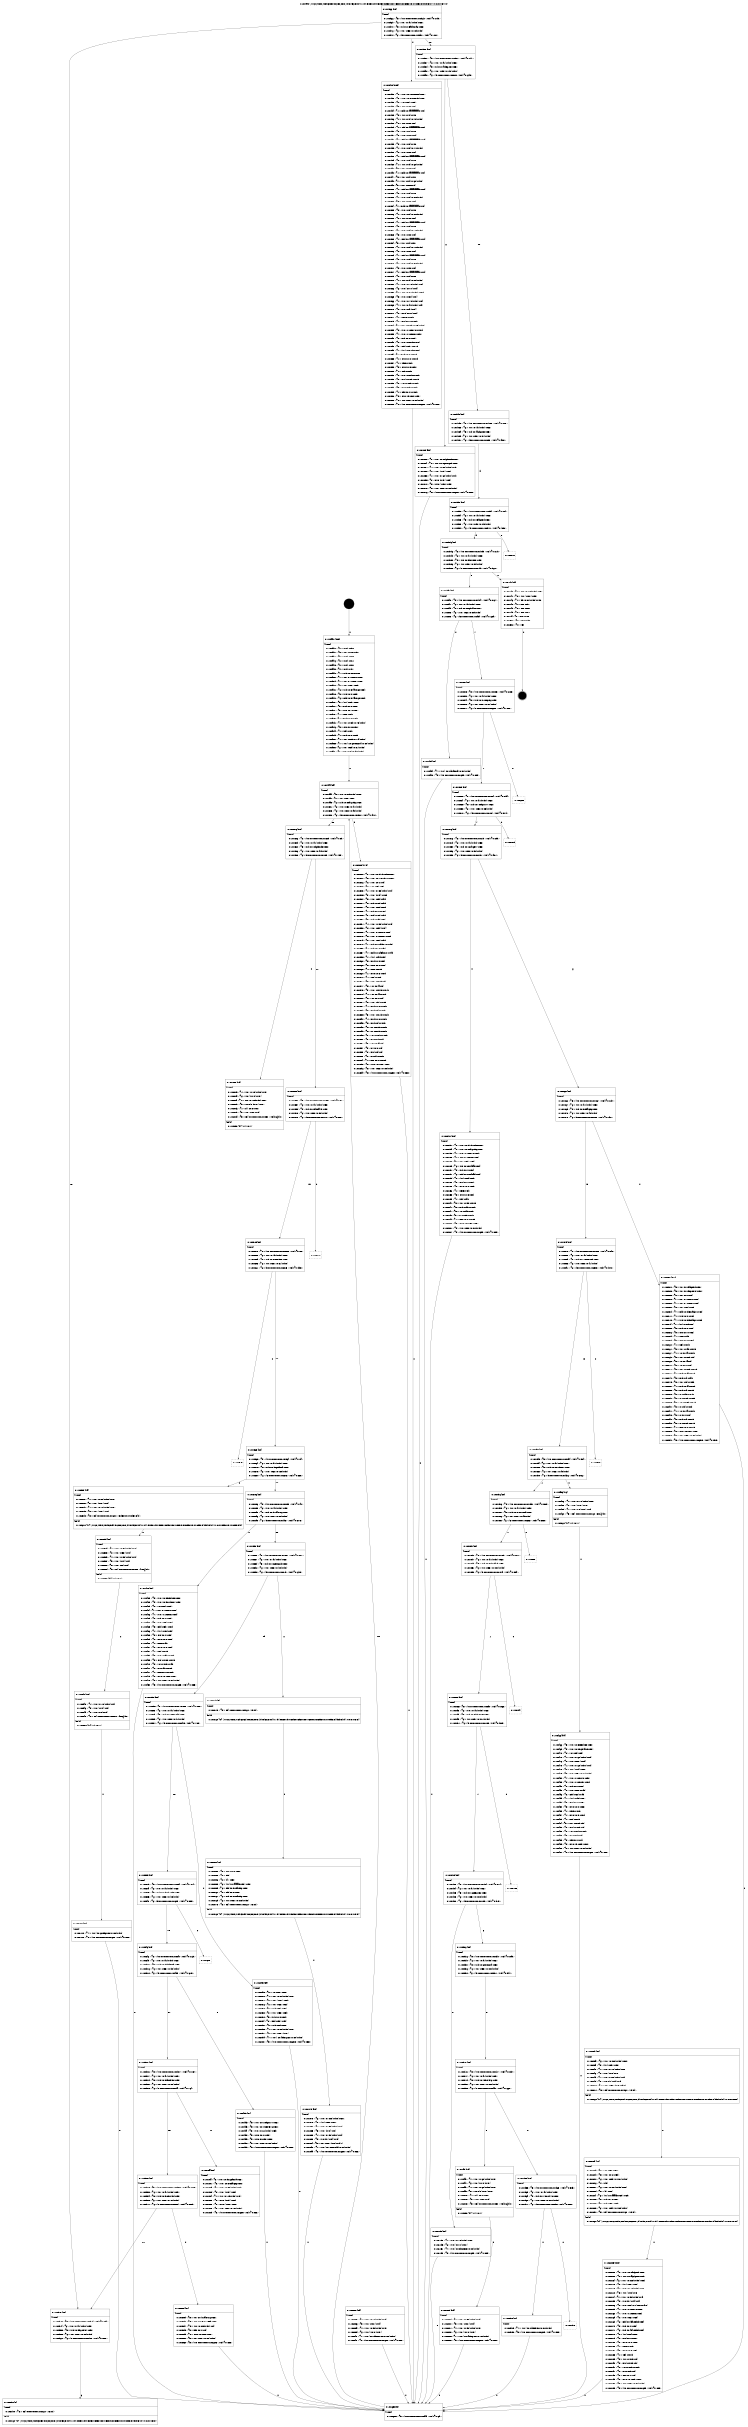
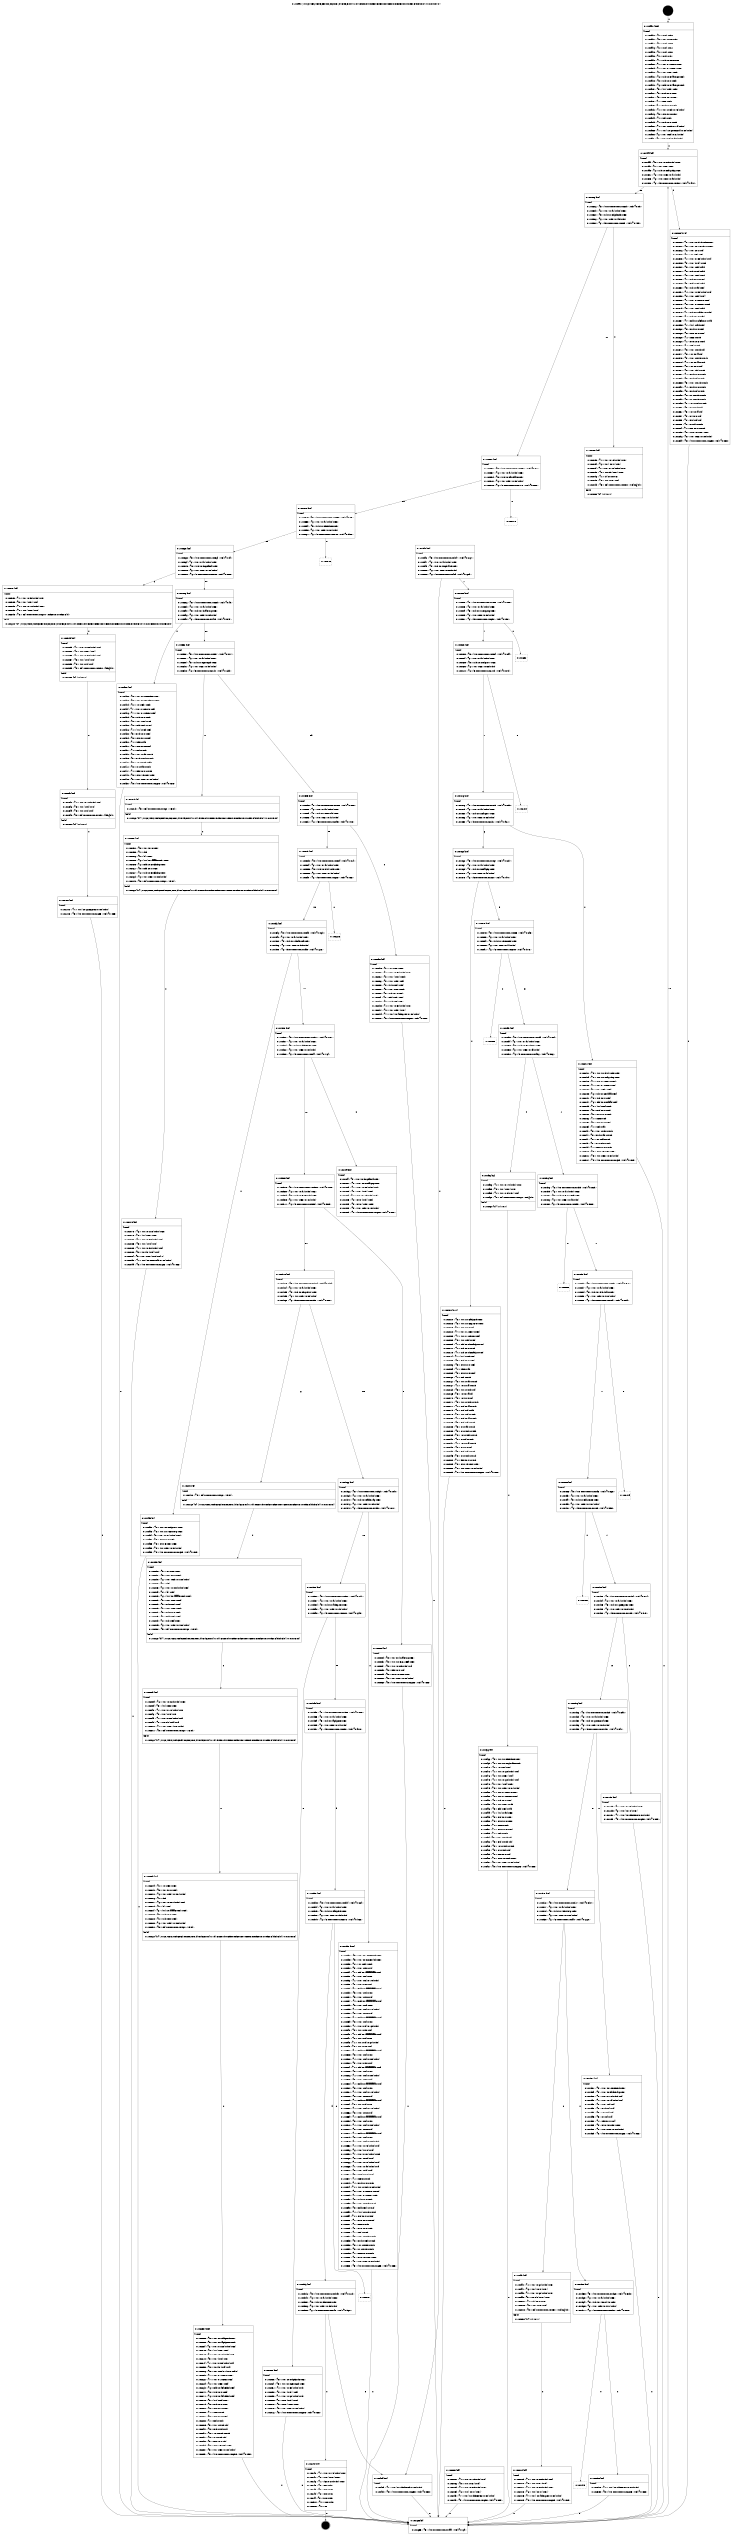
edge "0x401bd6 [28]" -> "0x401bf2 [28]": now "0x401bd6 [28]" -> "0x401fc9 [12]"
edge "0x401b66 [28]" -> "0x401b4a [28]": reversed
node "0x4021b5 [52]": added
node "0x401d84 [44]": added
